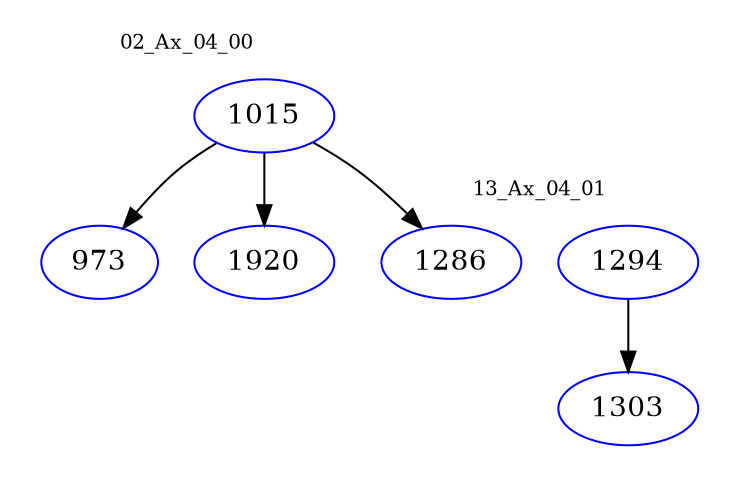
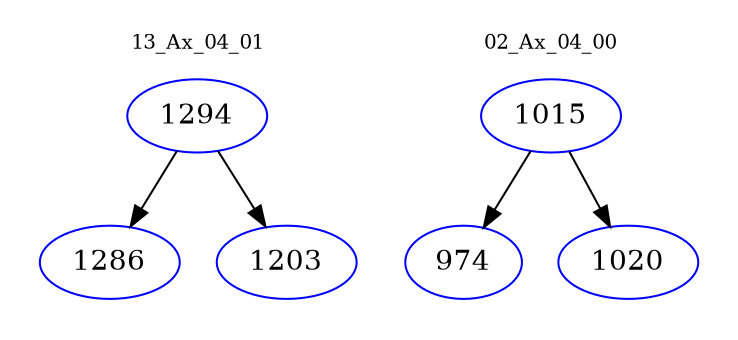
edge "1015" -> "1286": now "1294" -> "1286"
node "973": label "973" -> "974"
node "1920": label "1920" -> "1020"
node "1303": label "1303" -> "1203"
